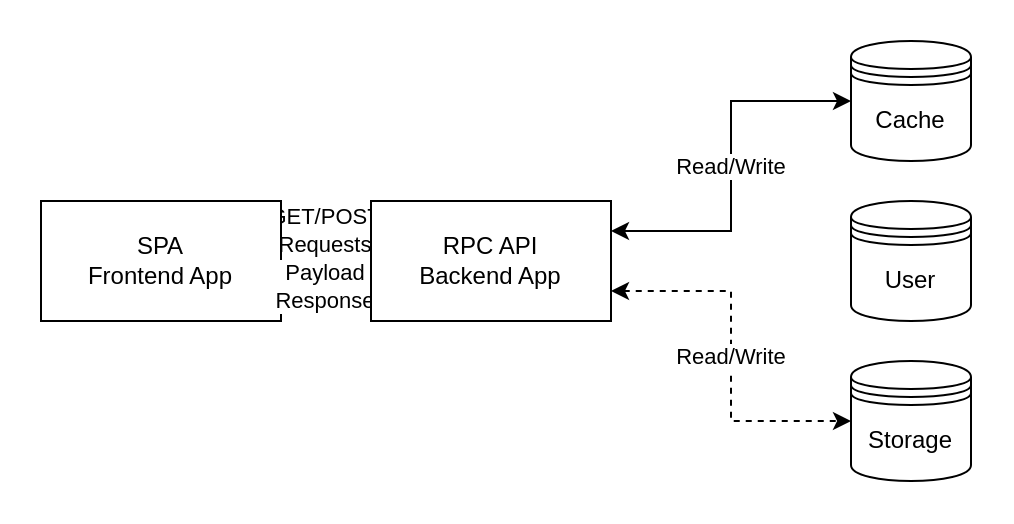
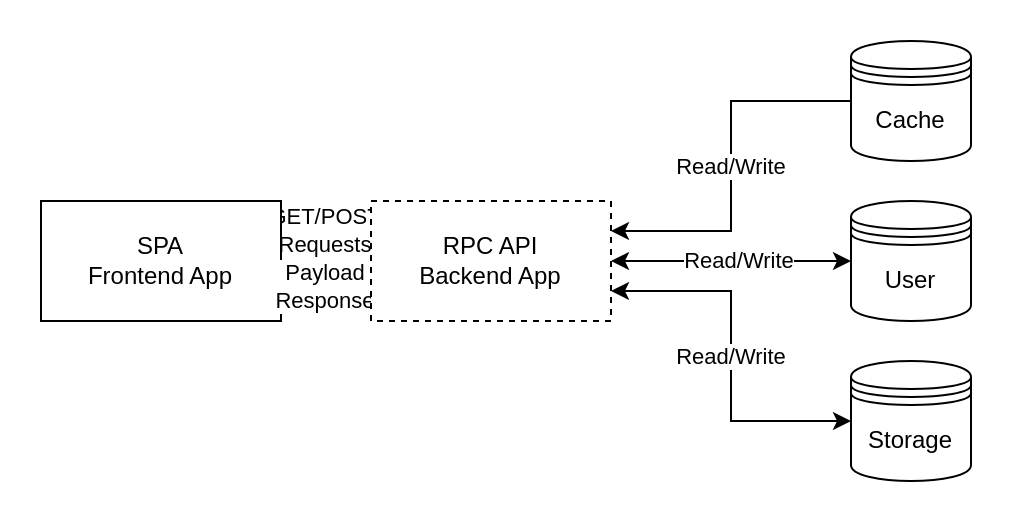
edge "Cache" -- "RPC API Backend App": arrowhead classic -> none
node "RPC API Backend App": style solid -> dashed
edge "RPC API Backend App" -- "User": added, label "Read/Write"
edge "RPC API Backend App" -- "Storage": style dashed -> solid
